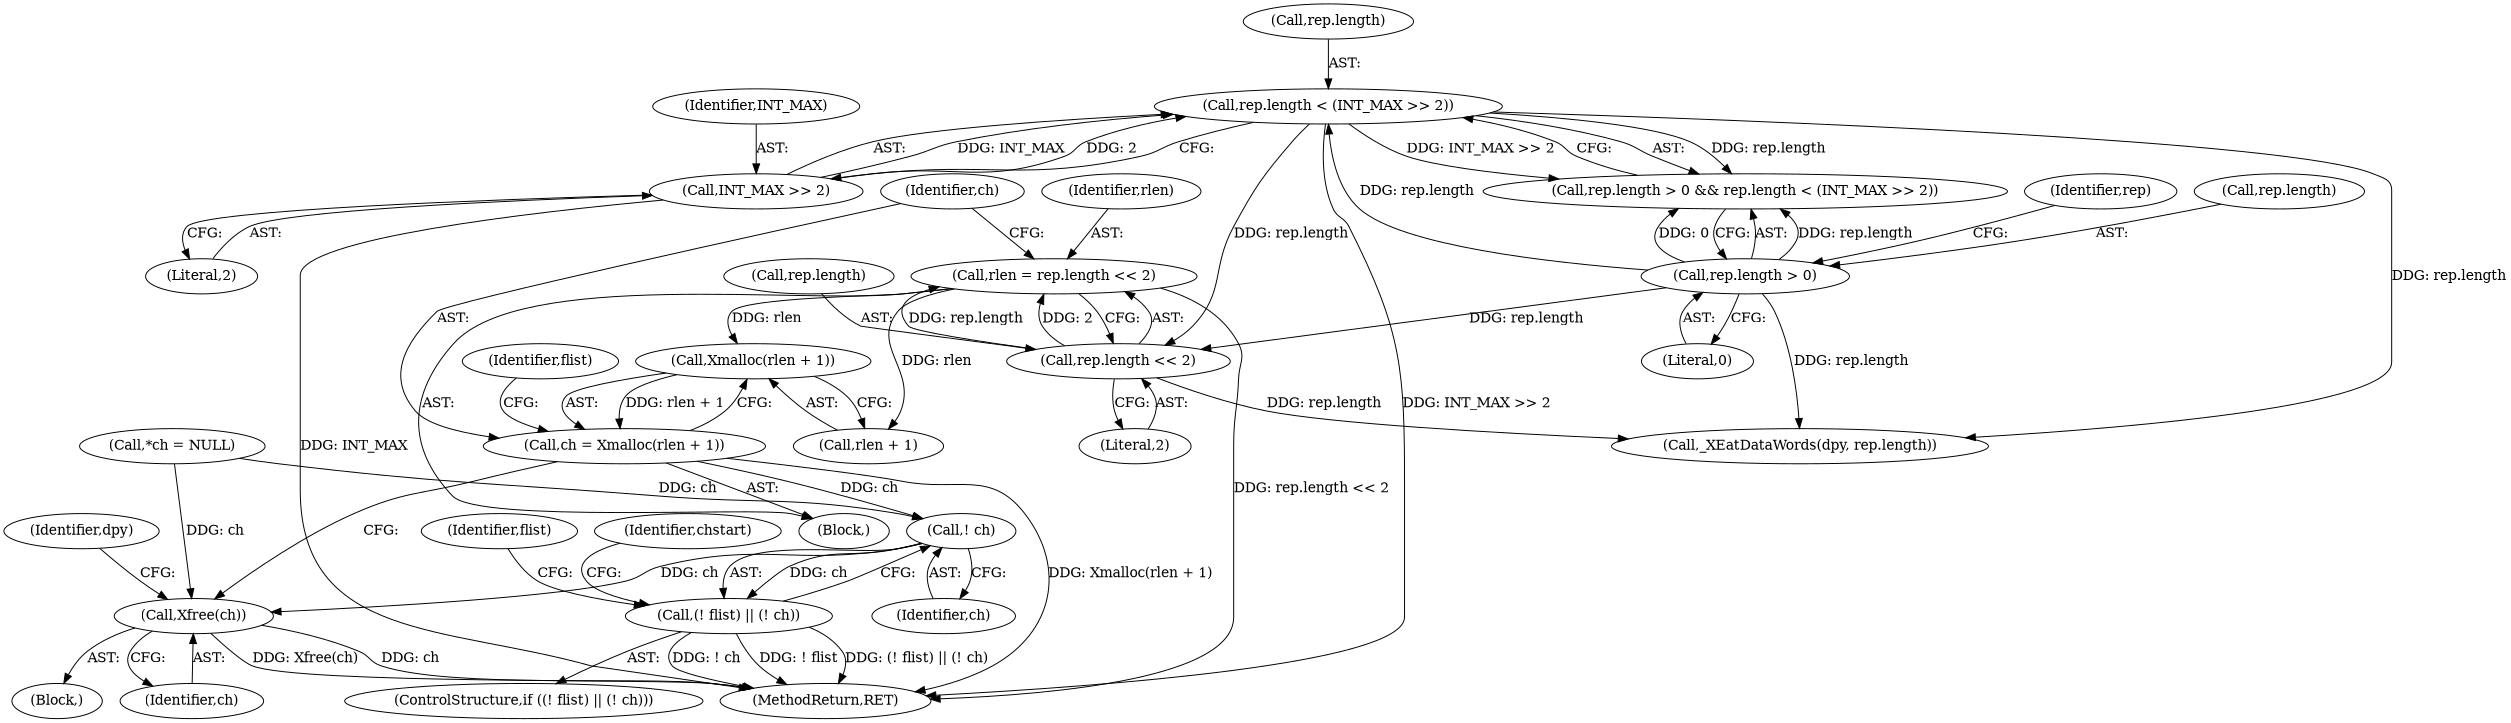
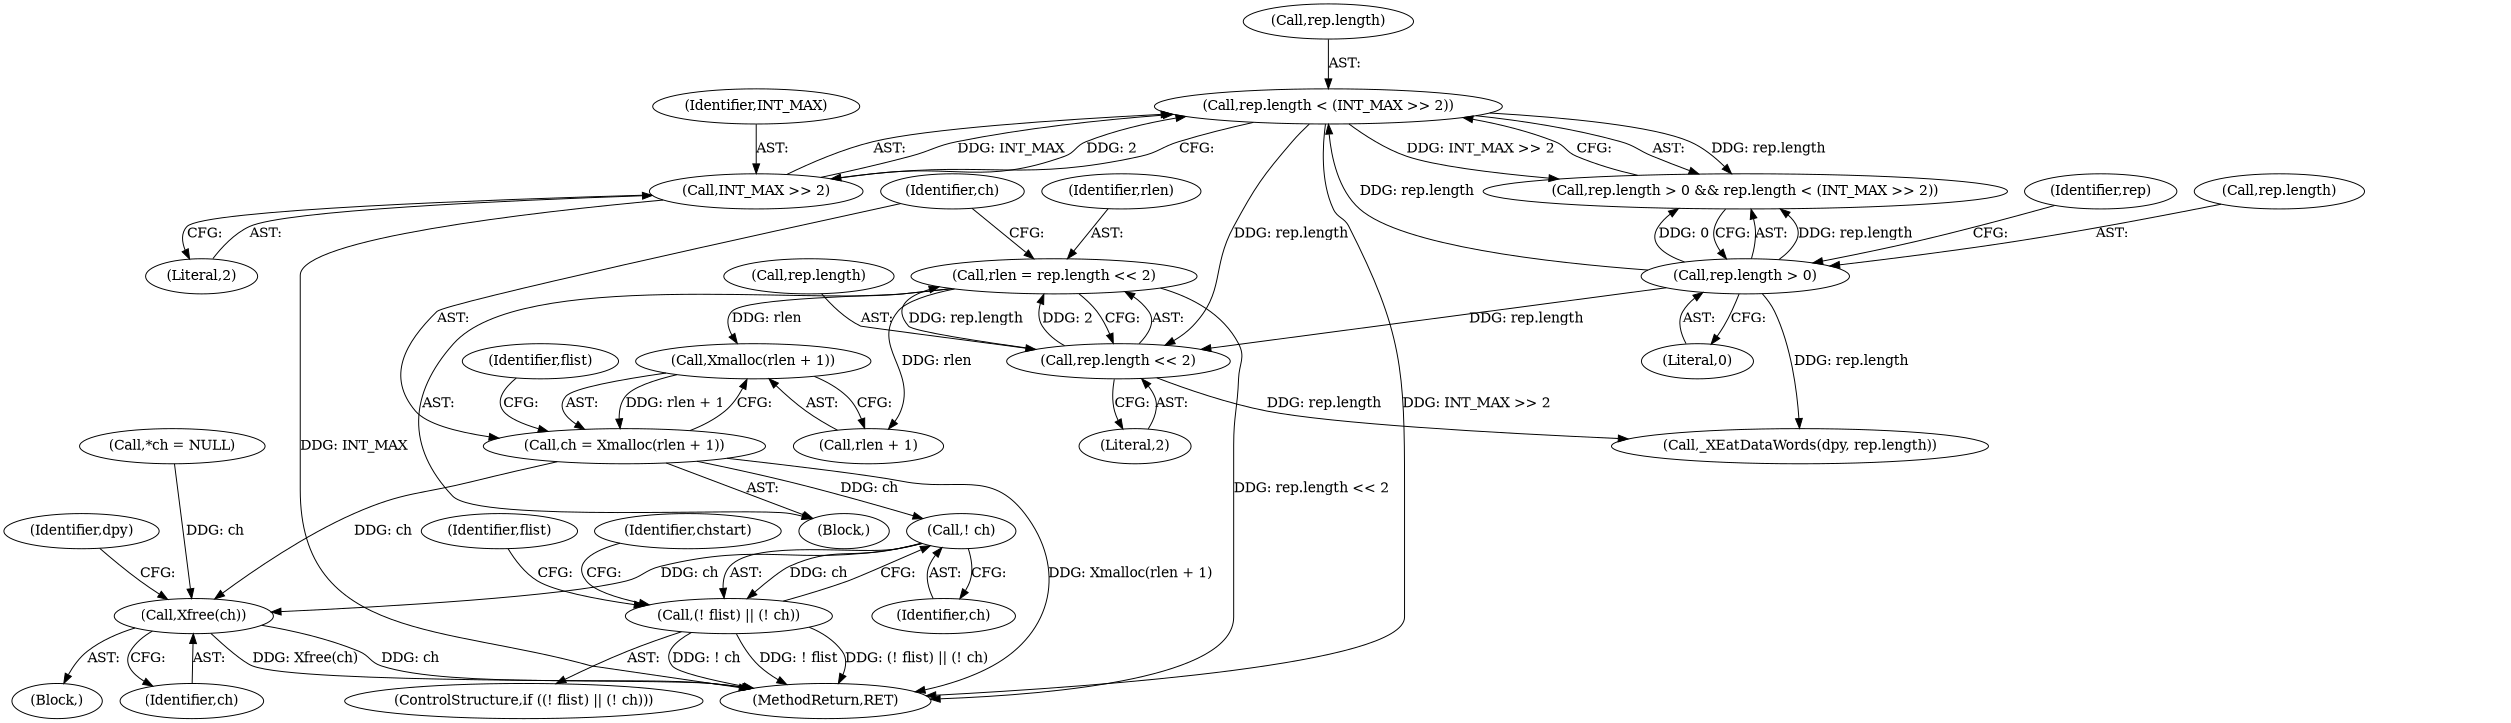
edge "(Call,rep.length < (INT_MAX >> 2))" -> "(Call,_XEatDataWords(dpy, rep.length))": removed, label "DDG: rep.length"
edge "(Call,*ch = NULL)" -> "(Call,! ch)": removed, label "DDG: ch"
edge "(Call,ch = Xmalloc(rlen + 1))" -> "(Call,Xfree(ch))": label "CFG: " -> "DDG: ch"
